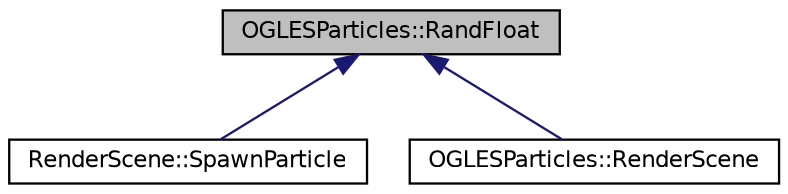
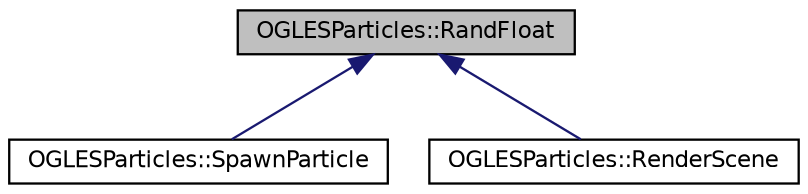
node "RenderScene::SpawnParticle": label "RenderScene::SpawnParticle" -> "OGLESParticles::SpawnParticle"
